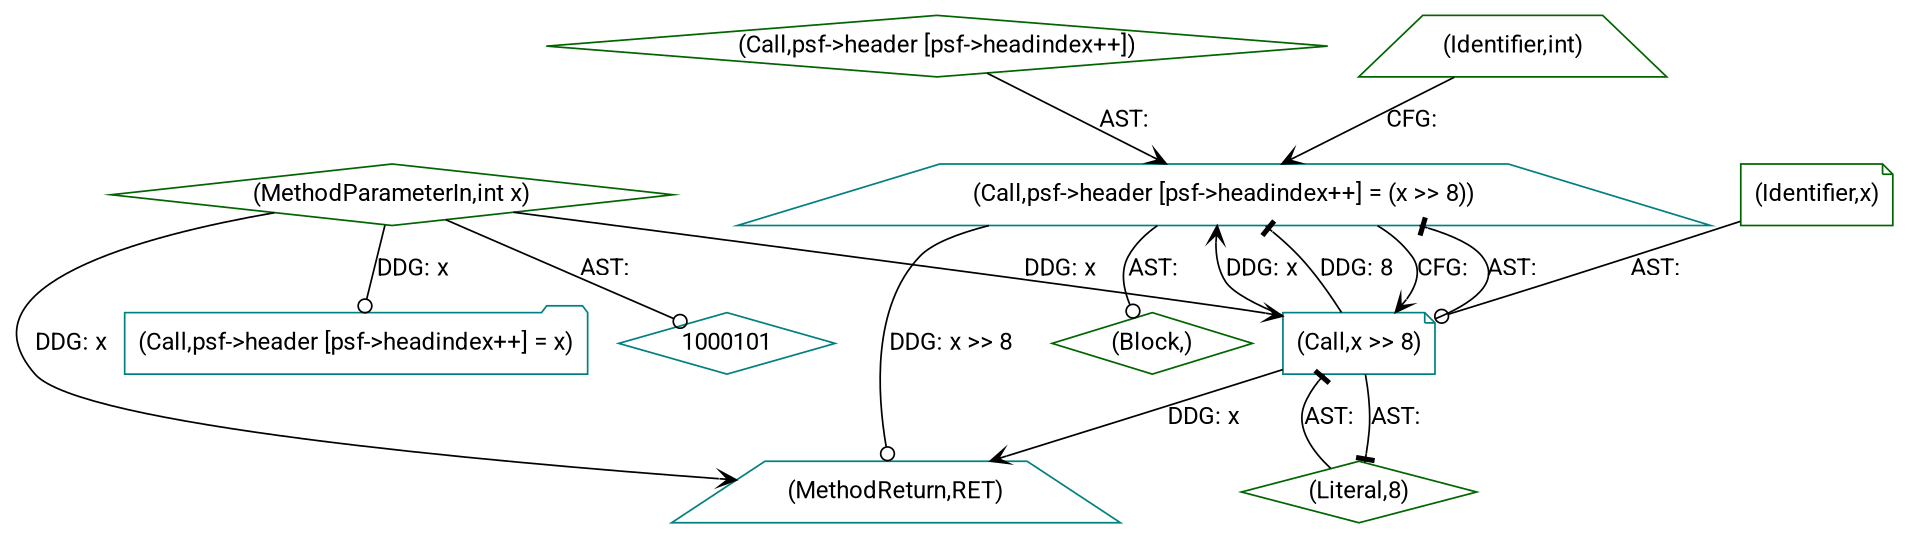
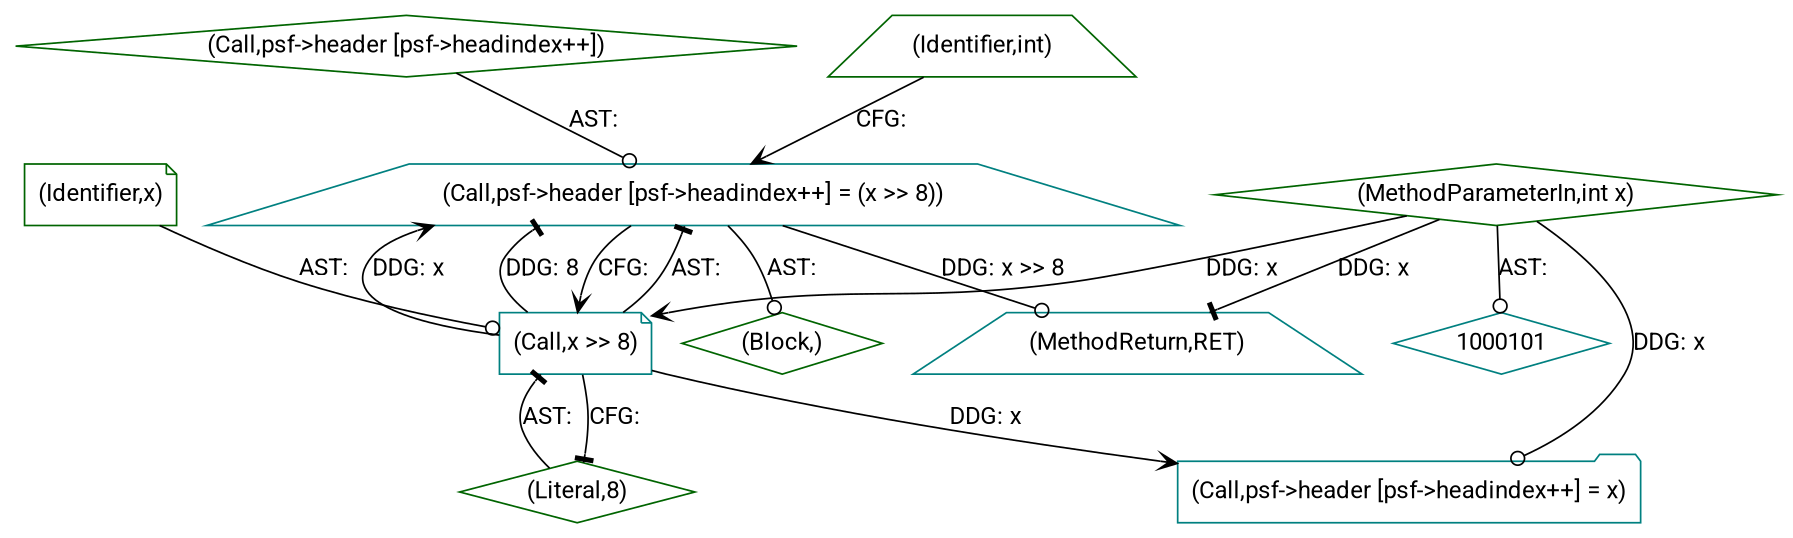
edge "(Call,psf->header [psf->headindex++])" -> "(Call,psf->header [psf->headindex++] = (x >> 8))": arrowhead vee -> odot
edge "(Call,x >> 8)" -> "(MethodReturn,RET)": now "(Call,x >> 8)" -> "(Call,psf->header [psf->headindex++] = x)"
edge "(Call,x >> 8)" -> "(Literal,8)": label "AST: " -> "CFG: "
edge "(MethodParameterIn,int x)" -> "(MethodReturn,RET)": arrowhead vee -> tee
